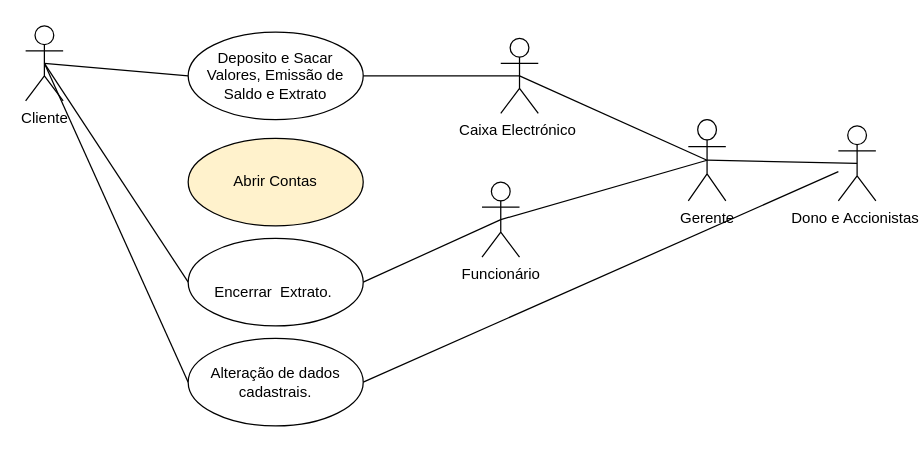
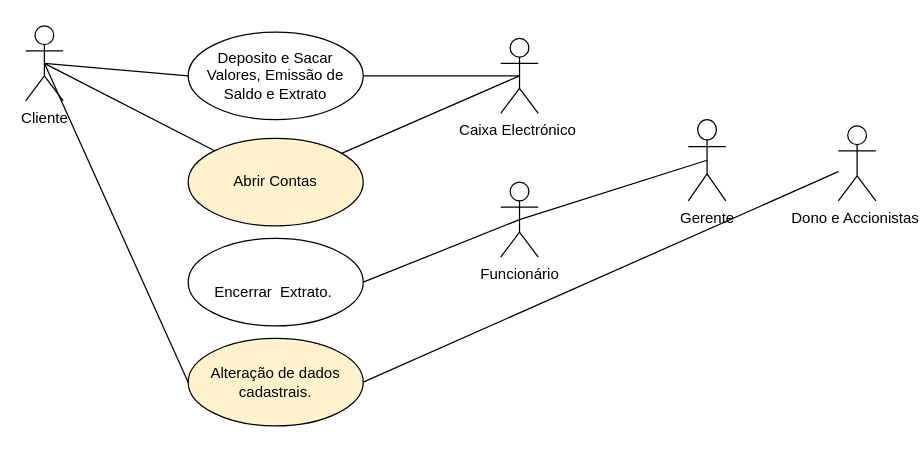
edge "Caixa Electrónico" -- "Gerente": now "Caixa Electrónico" -- "Abrir Contas"
edge "Gerente" -- "Dono e Accionistas": removed
edge "Cliente" -- "Encerrar Extrato.": now "Cliente" -- "Abrir Contas"
node "Funcionário": moved (501, 219) -> (519, 219)
node "Alteração de dados cadastrais.": fillcolor #ffffff -> #fff2cc
